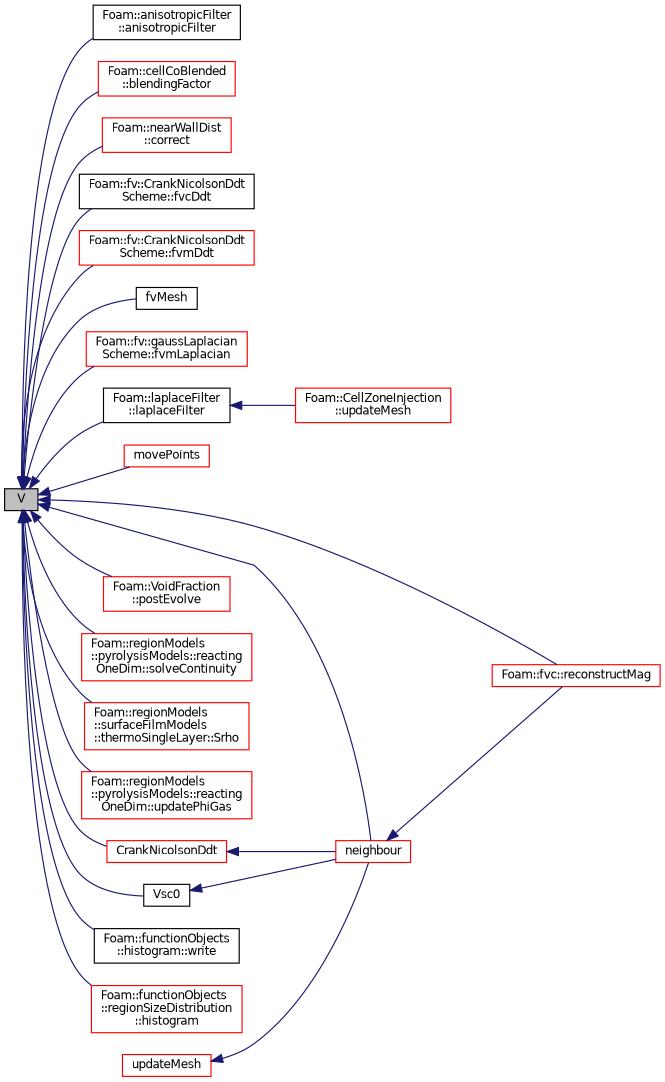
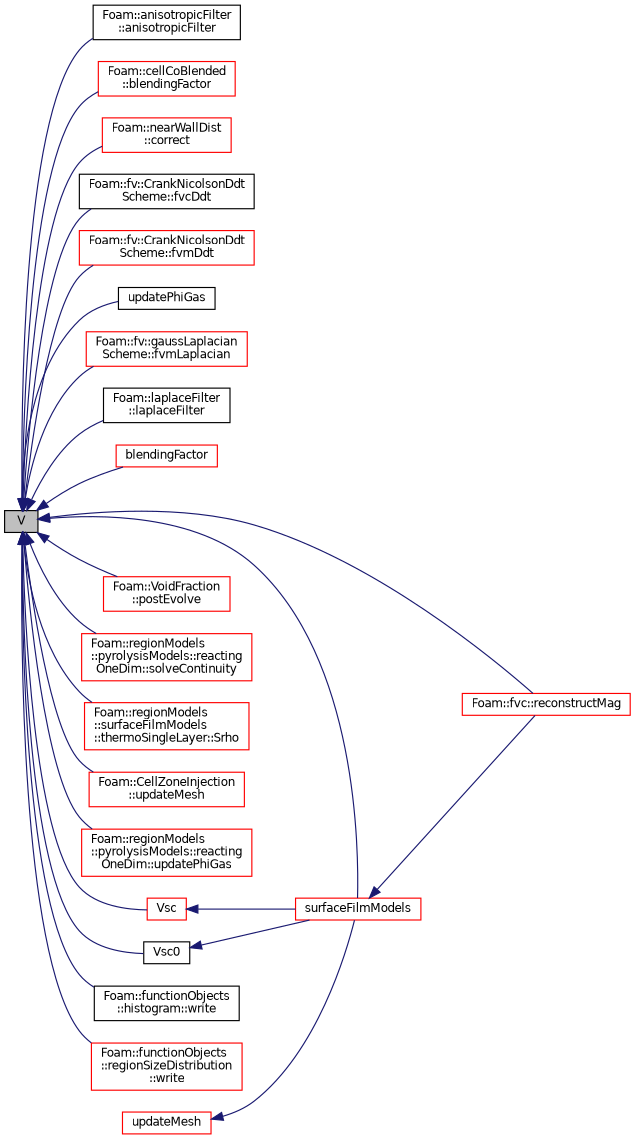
node "fvMesh": label "fvMesh" -> "updatePhiGas"
edge "Foam::CellZoneInjection ::updateMesh" -> "Foam::laplaceFilter ::laplaceFilter": now "Foam::CellZoneInjection ::updateMesh" -> "V"
node "movePoints": label "movePoints" -> "blendingFactor"
node "CrankNicolsonDdt": label "CrankNicolsonDdt" -> "Vsc"
node "neighbour": label "neighbour" -> "surfaceFilmModels"
node "Foam::functionObjects ::regionSizeDistribution ::histogram": label "Foam::functionObjects ::regionSizeDistribution ::histogram" -> "Foam::functionObjects ::regionSizeDistribution ::write"
